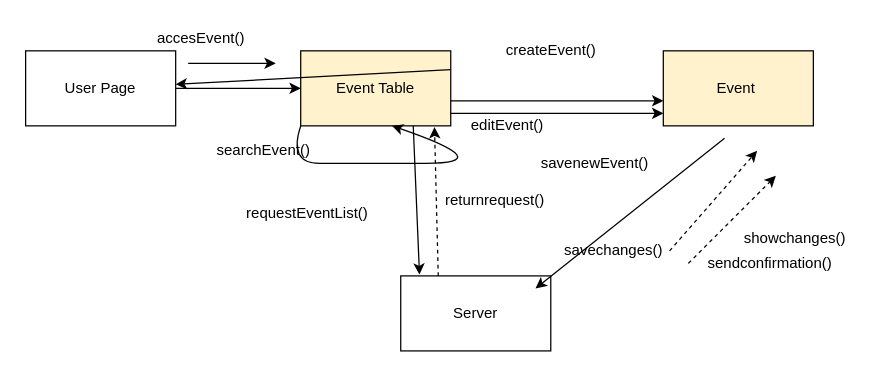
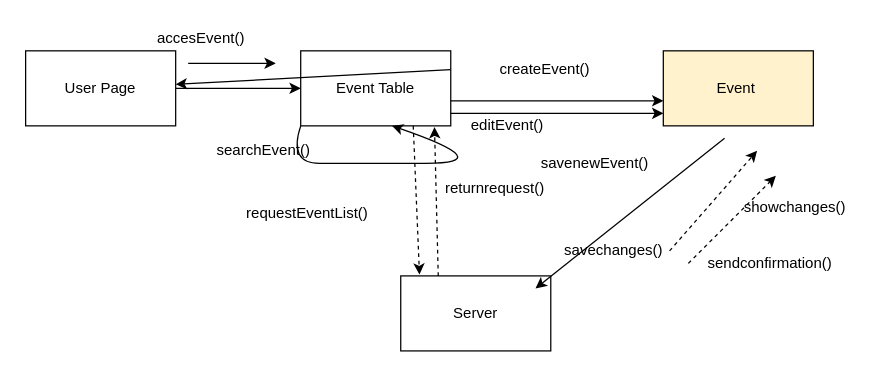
node "createEvent()": moved (551, 51) -> (544, 69)
node "Event Table": fillcolor #fff2cc -> #ffffff
edge "Event Table" -> "Server": style solid -> dashed
node "returnrequest()": moved (494, 201) -> (494, 188)
node "showchanges()": moved (794, 238) -> (794, 207)
